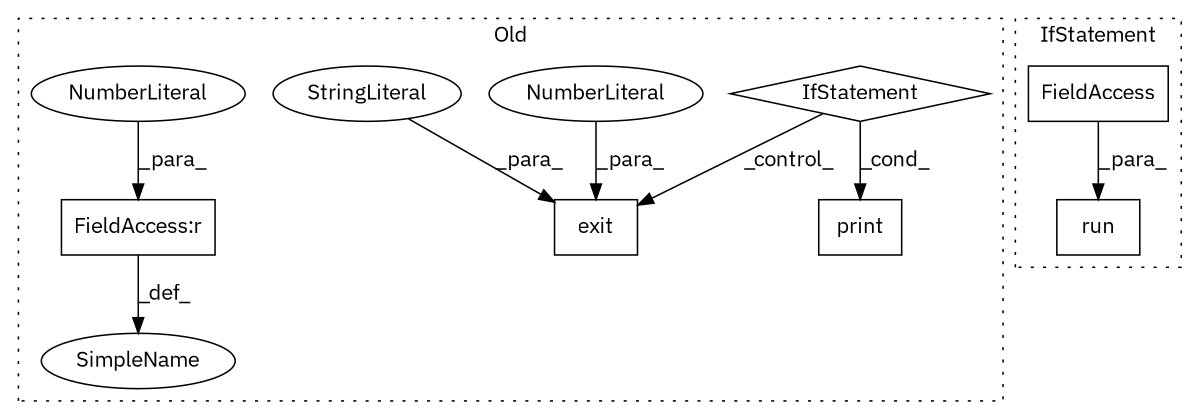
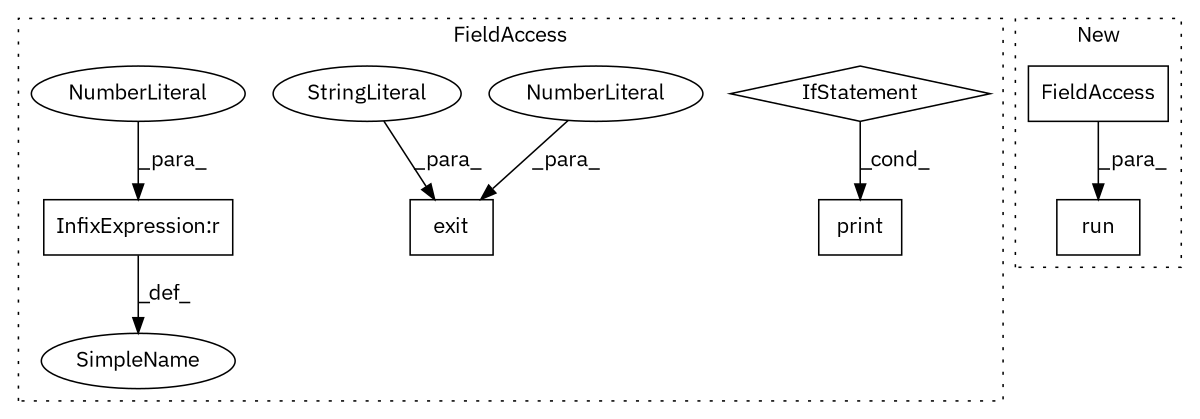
cluster "Old": label "Old" -> "FieldAccess"
cluster "IfStatement": label "IfStatement" -> "New"
edge "IfStatement" -> "exit": removed, label "_control_"
node "FieldAccess:r": label "FieldAccess:r" -> "InfixExpression:r"
